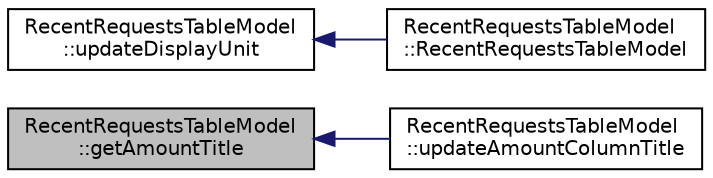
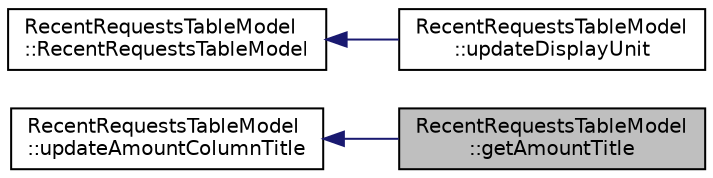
edge "RecentRequestsTableModel ::RecentRequestsTableModel" -> "RecentRequestsTableModel ::updateDisplayUnit": reversed
edge "RecentRequestsTableModel ::updateAmountColumnTitle" -> "RecentRequestsTableModel ::getAmountTitle": reversed
